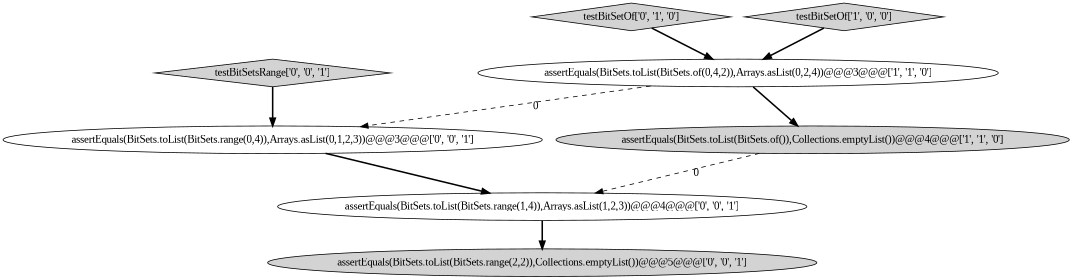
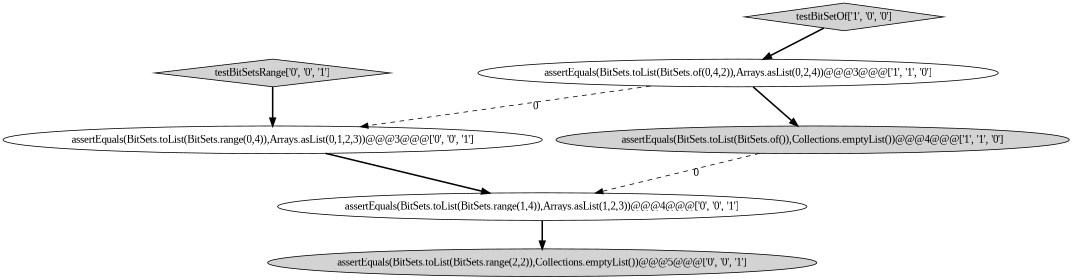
node "testBitSetOf['0', '1', '0']": removed
